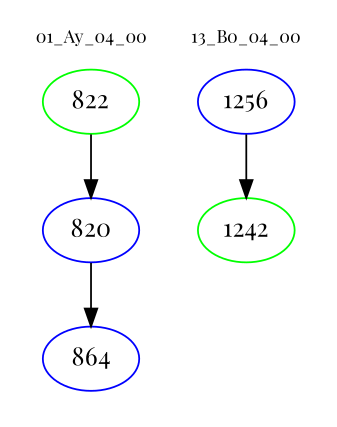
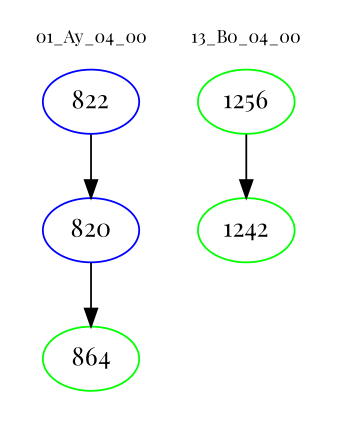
node "822": color green -> blue
node "1256": color blue -> green
node "864": color blue -> green
